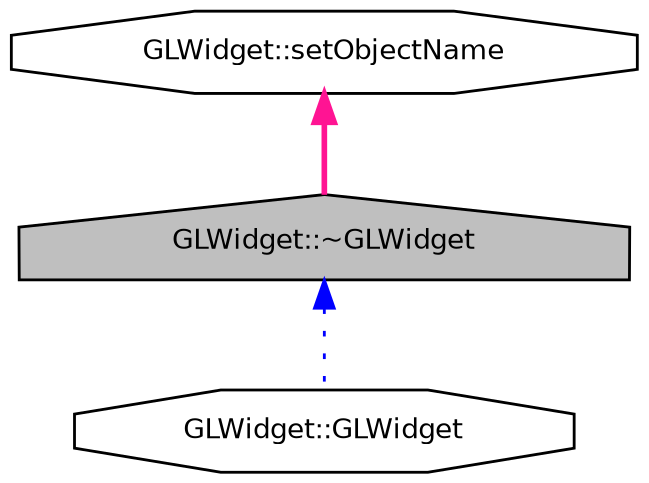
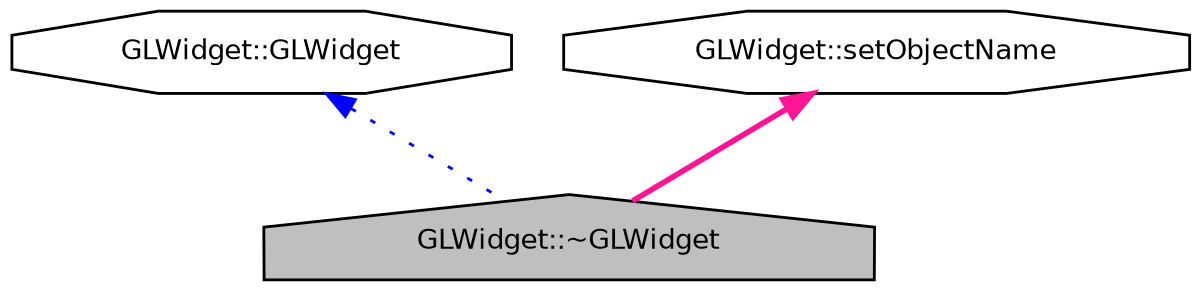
edge "GLWidget::GLWidget" -> "GLWidget::~GLWidget": reversed
